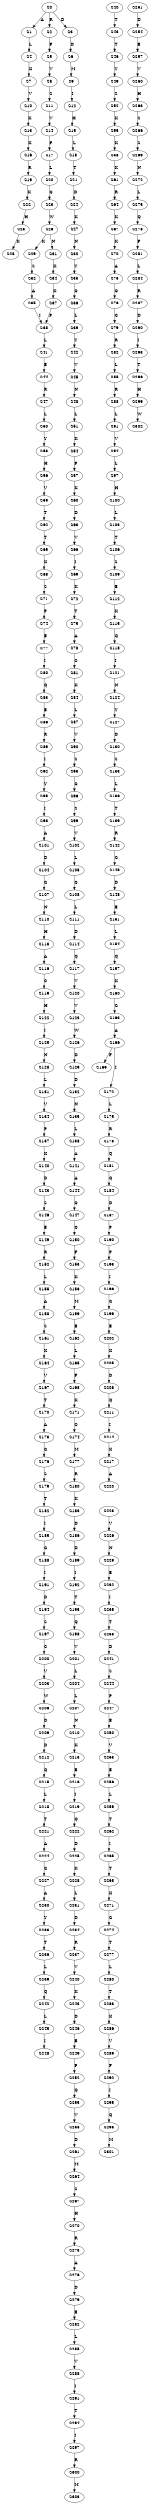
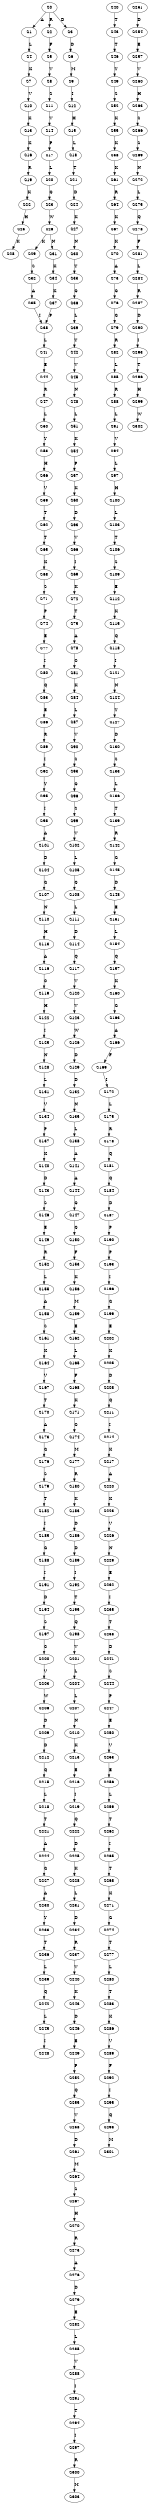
edge "S166" -> "S172": now "S169" -> "S172"
edge "S220" -> "S223": added, label "K"
